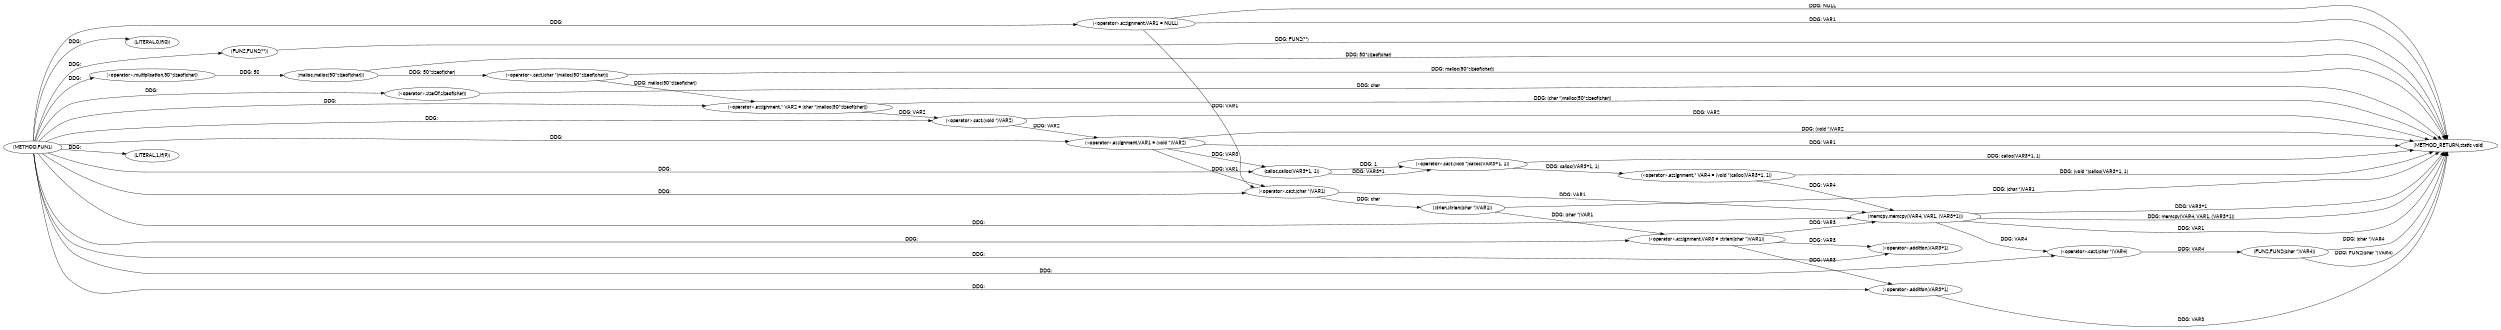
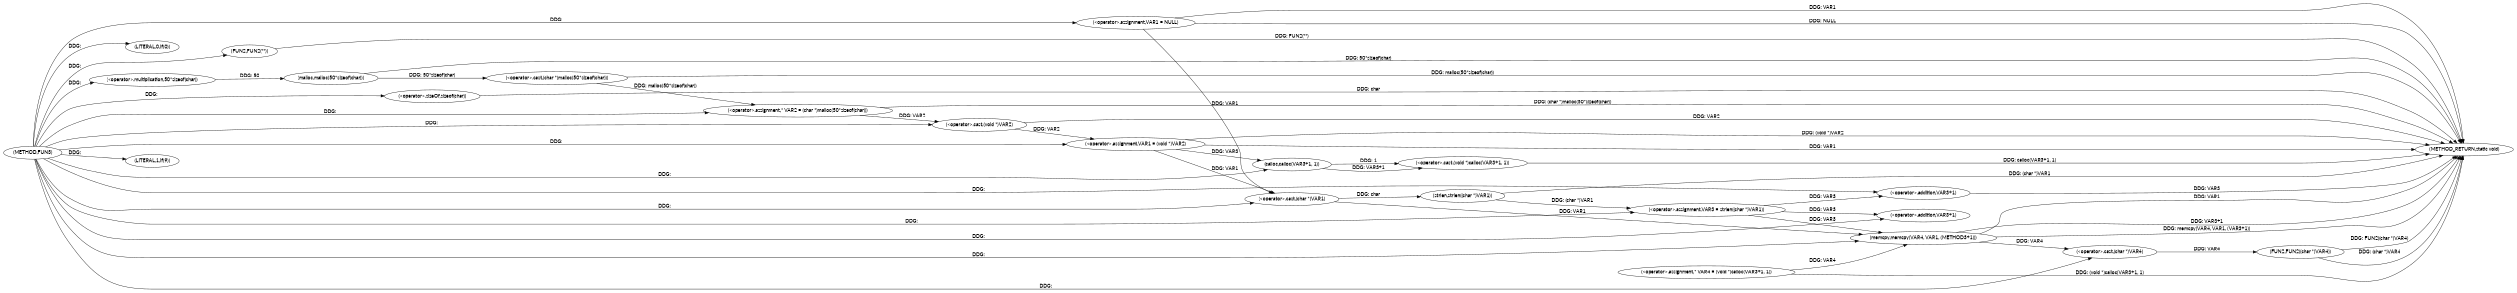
node "(METHOD,FUN1)": label "(METHOD,FUN1)" -> "(METHOD,FUN3)"
edge "(<operator>.cast,(void *)calloc(VAR3+1, 1))" -> "(<operator>.assignment,* VAR4 = (void *)calloc(VAR3+1, 1))": removed, label "DDG: calloc(VAR3+1, 1)"
node "(memcpy,memcpy(VAR4, VAR1, (VAR3+1)))": label "(memcpy,memcpy(VAR4, VAR1, (VAR3+1)))" -> "(memcpy,memcpy(VAR4, VAR1, (METHOD3+1)))"
